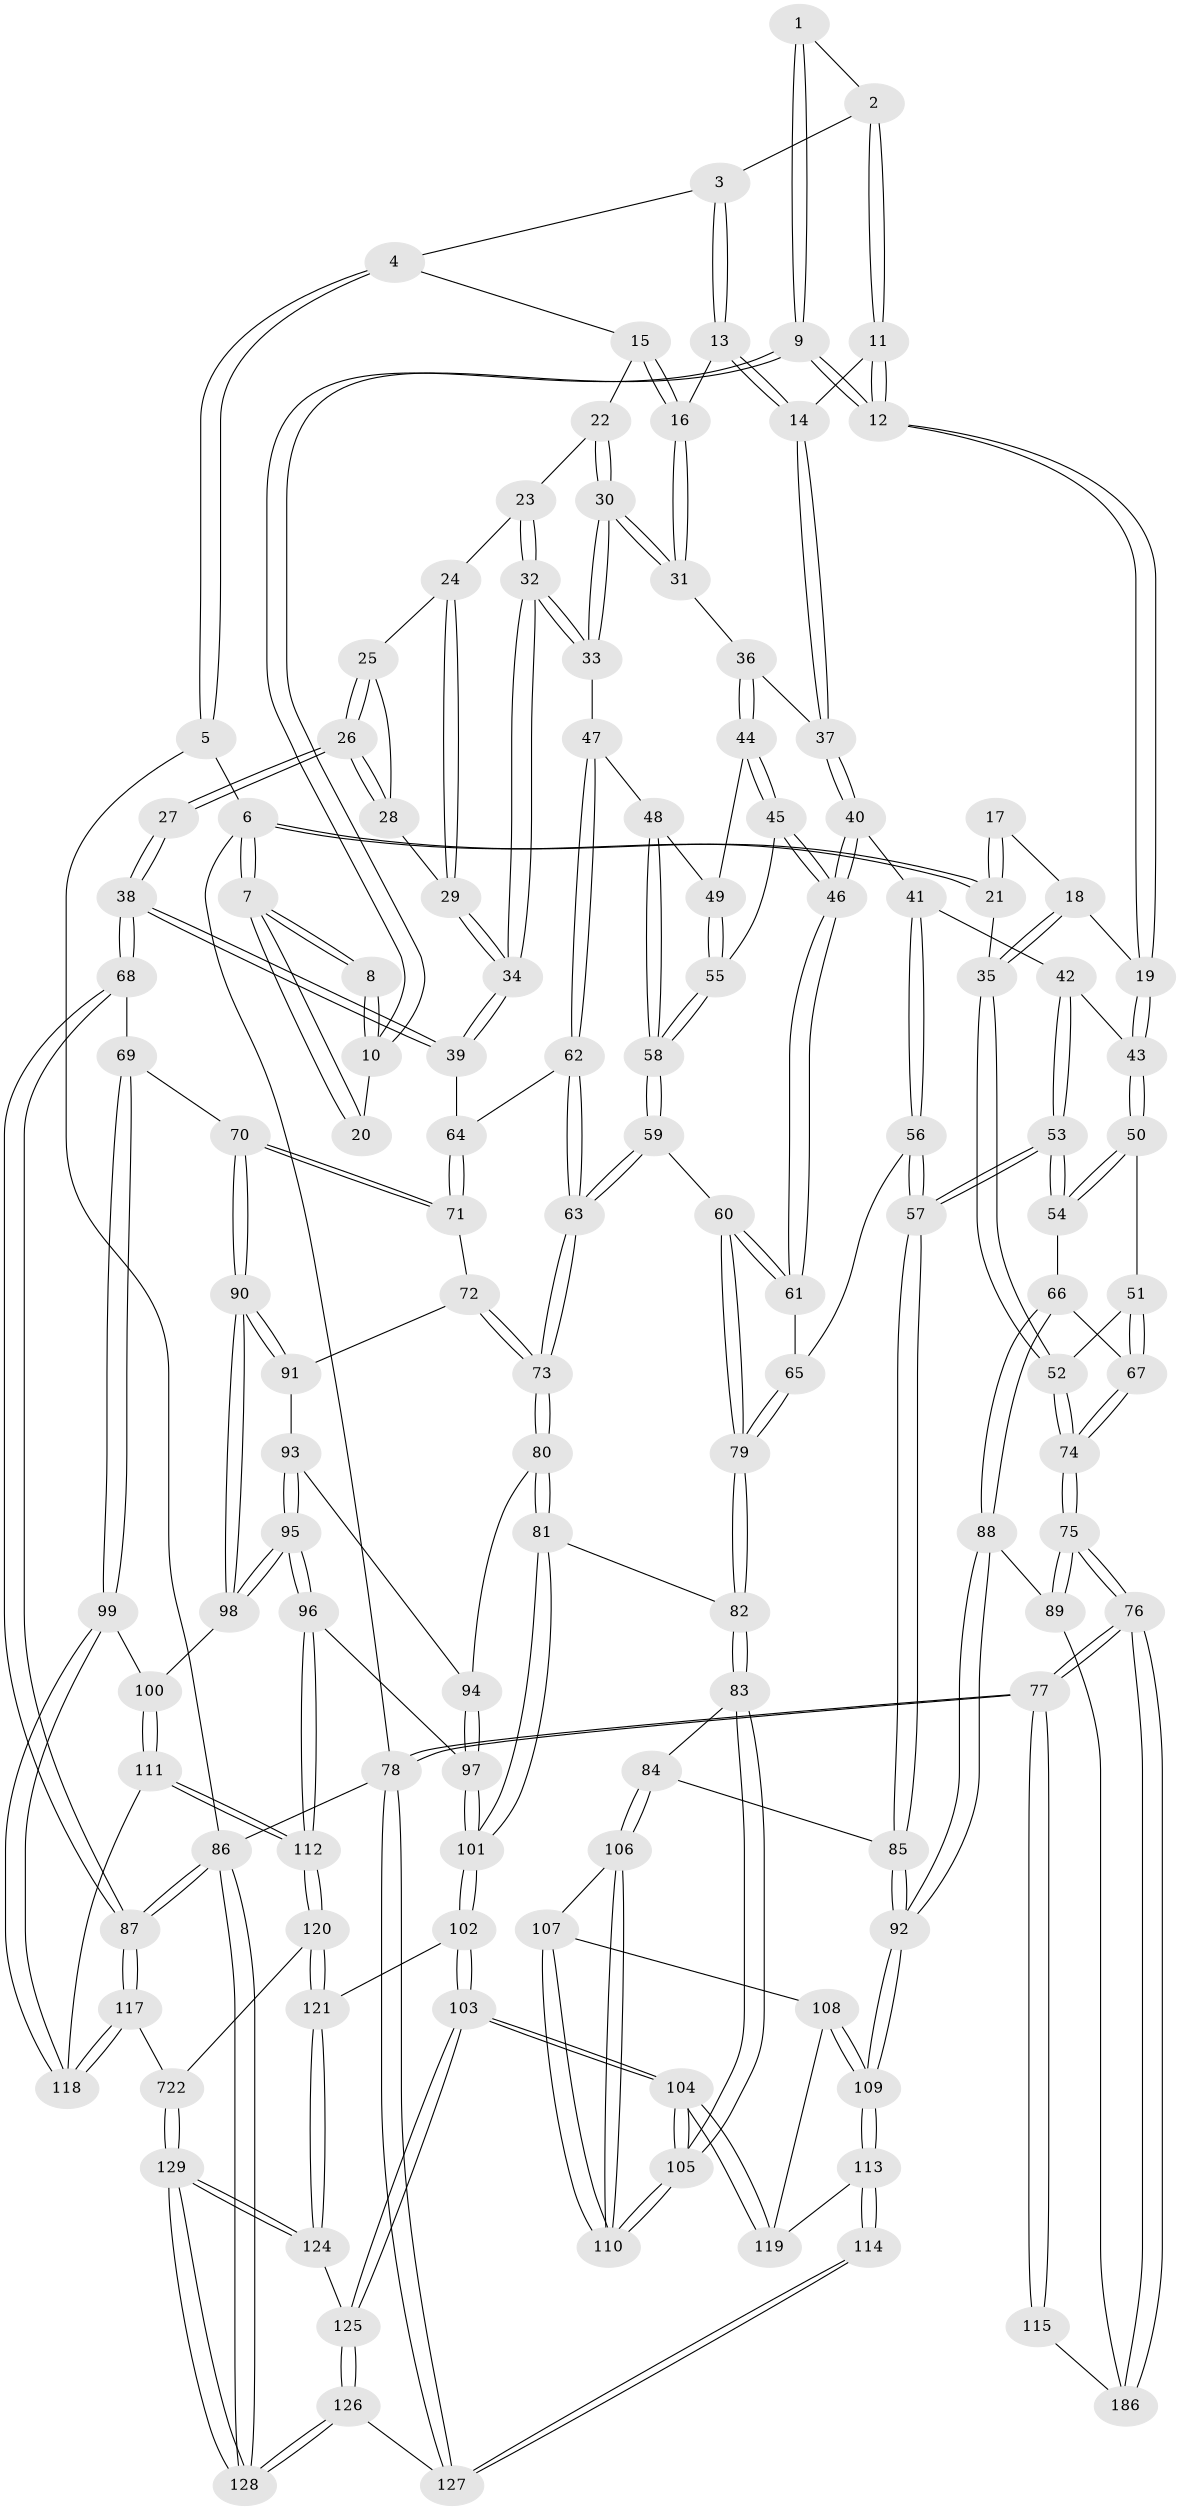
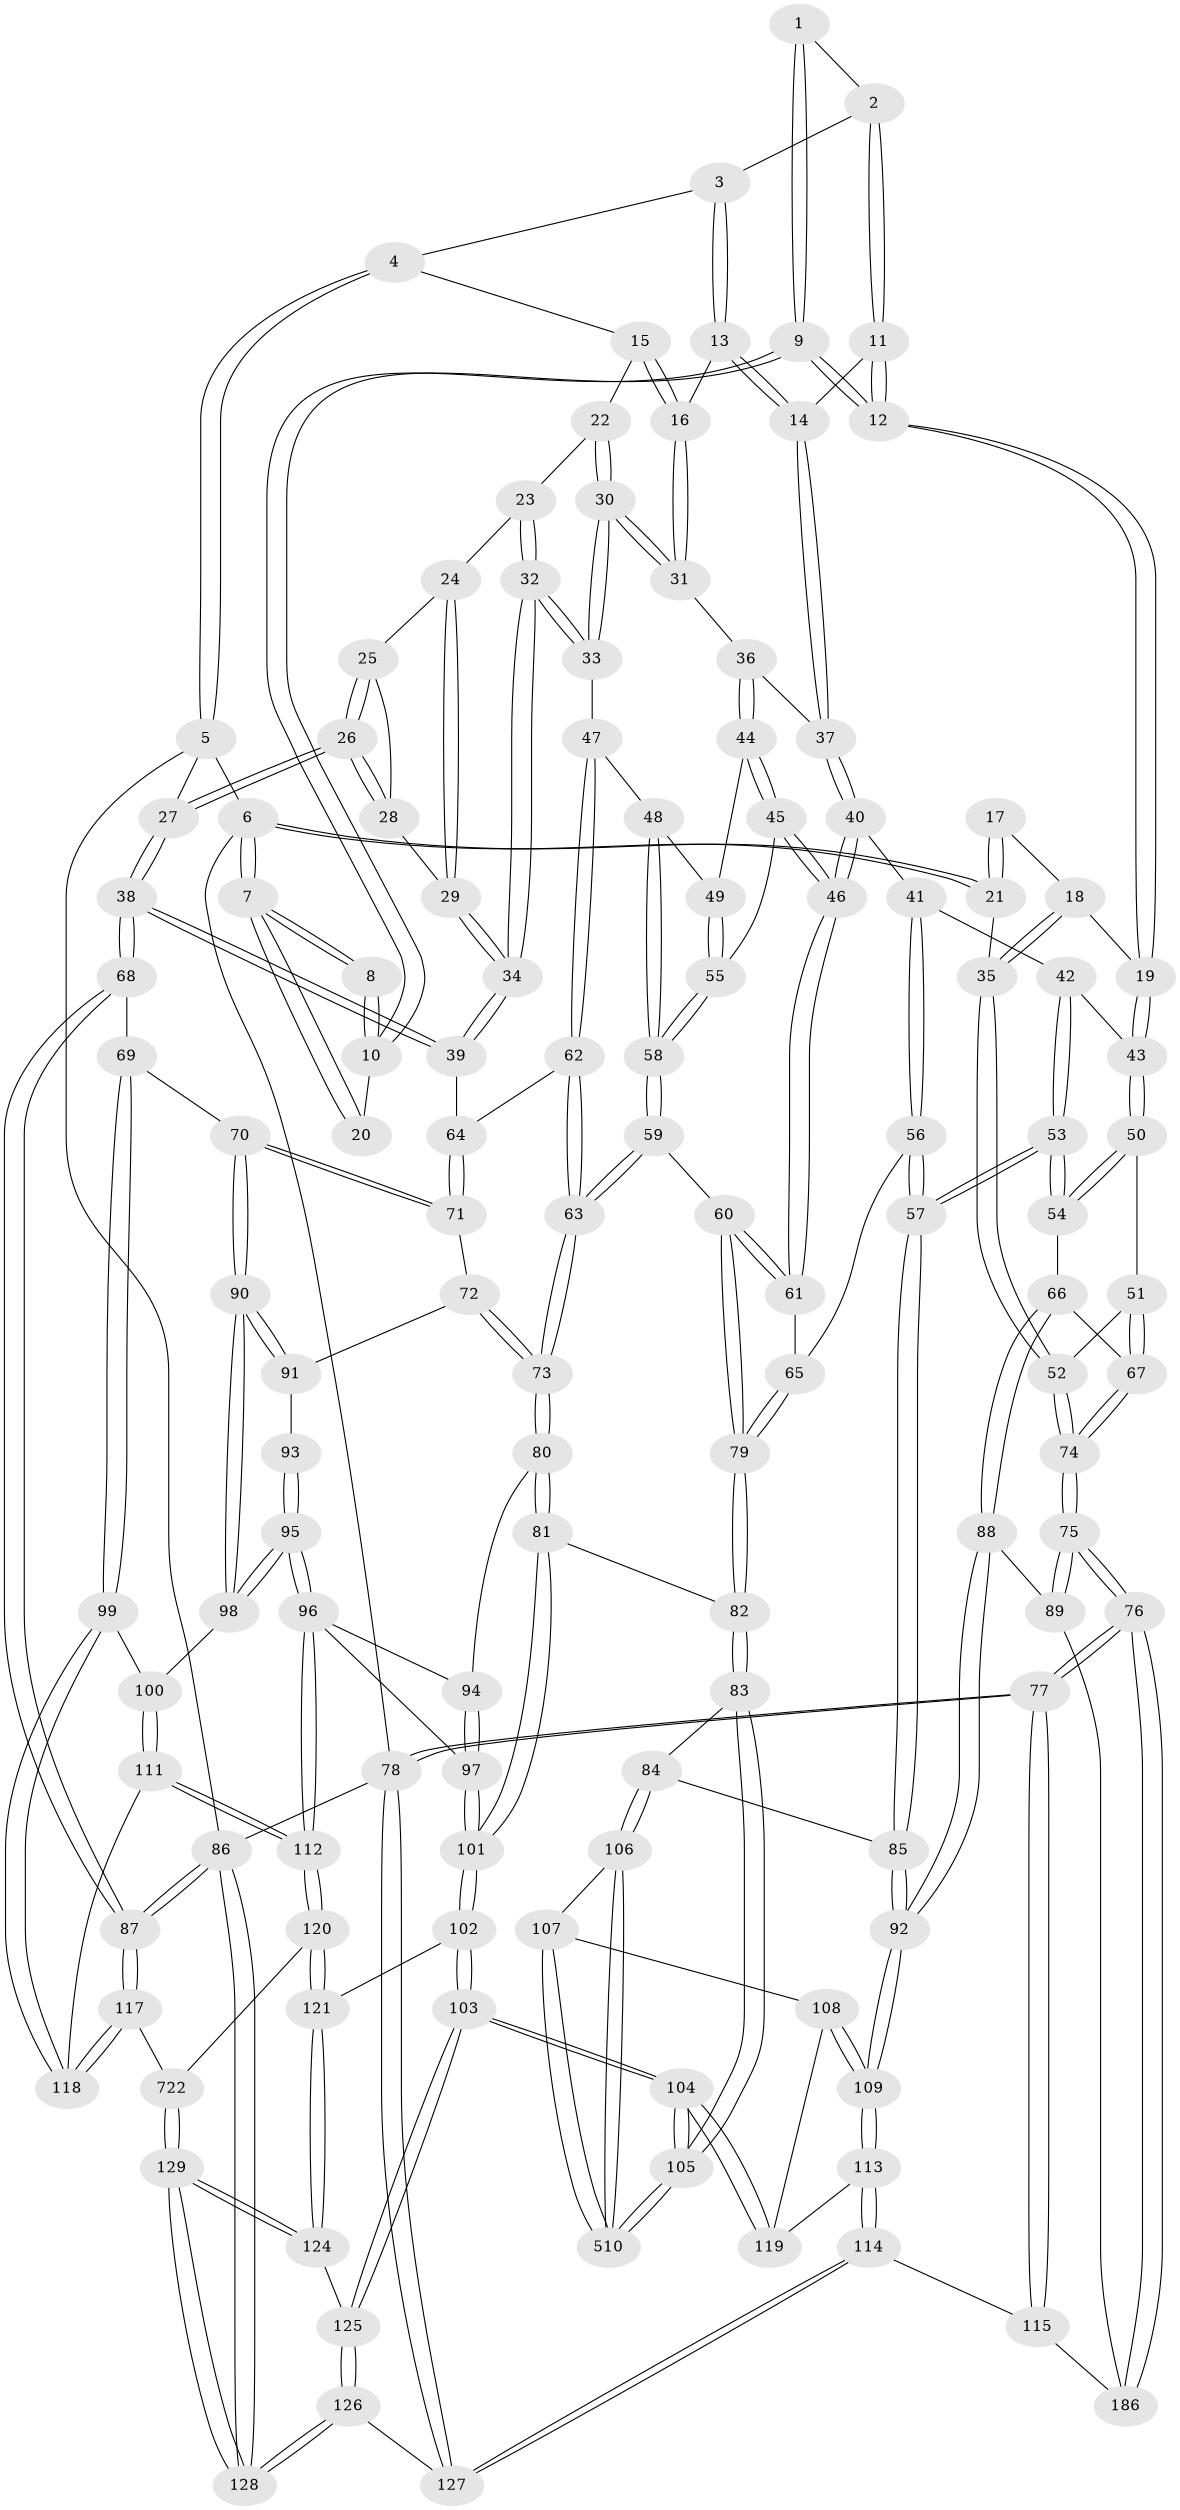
edge "5" -- "27": added
edge "93" -- "94": now "96" -- "94"
node "110": label "110" -> "510"
edge "114" -- "115": added
